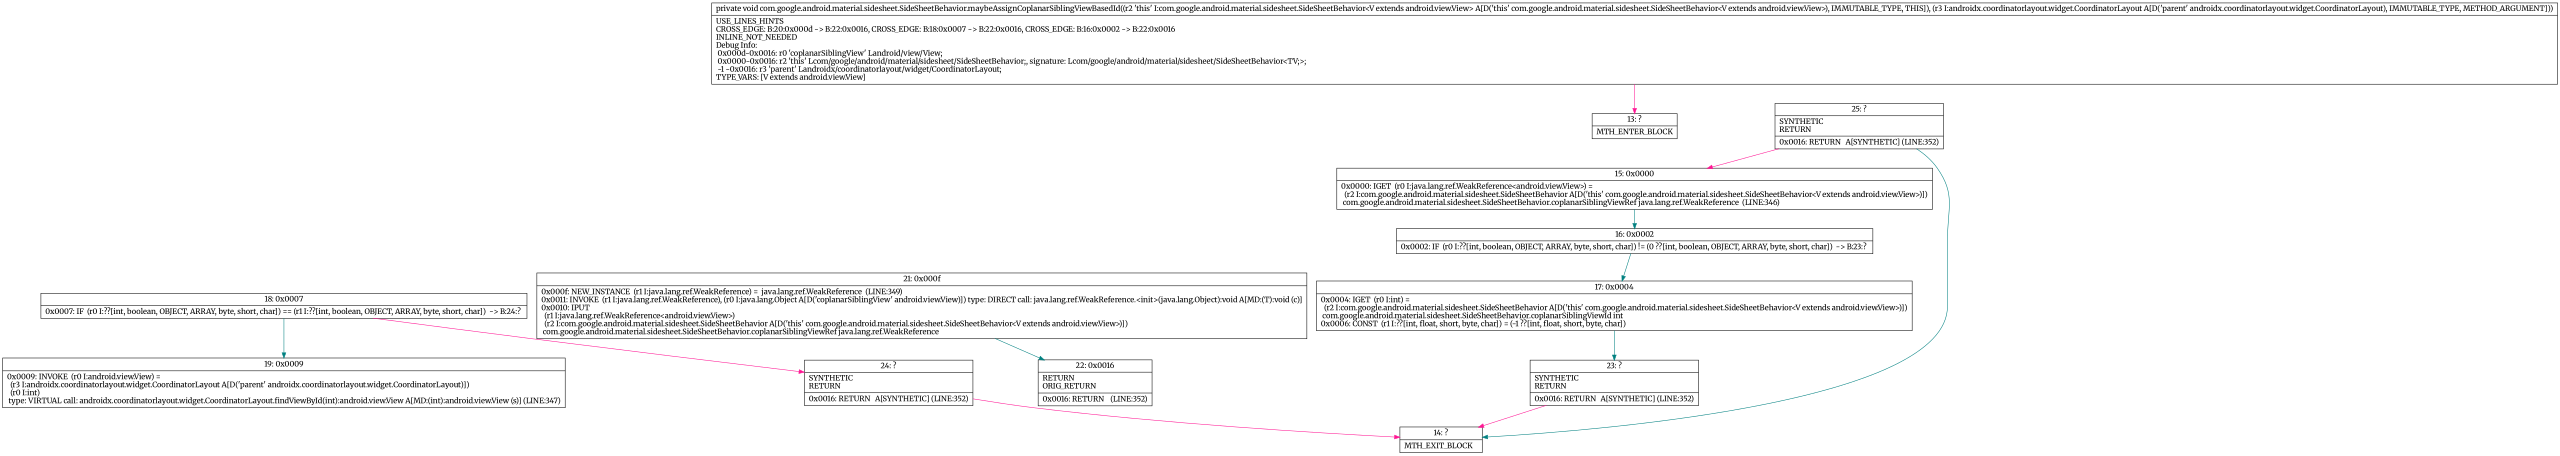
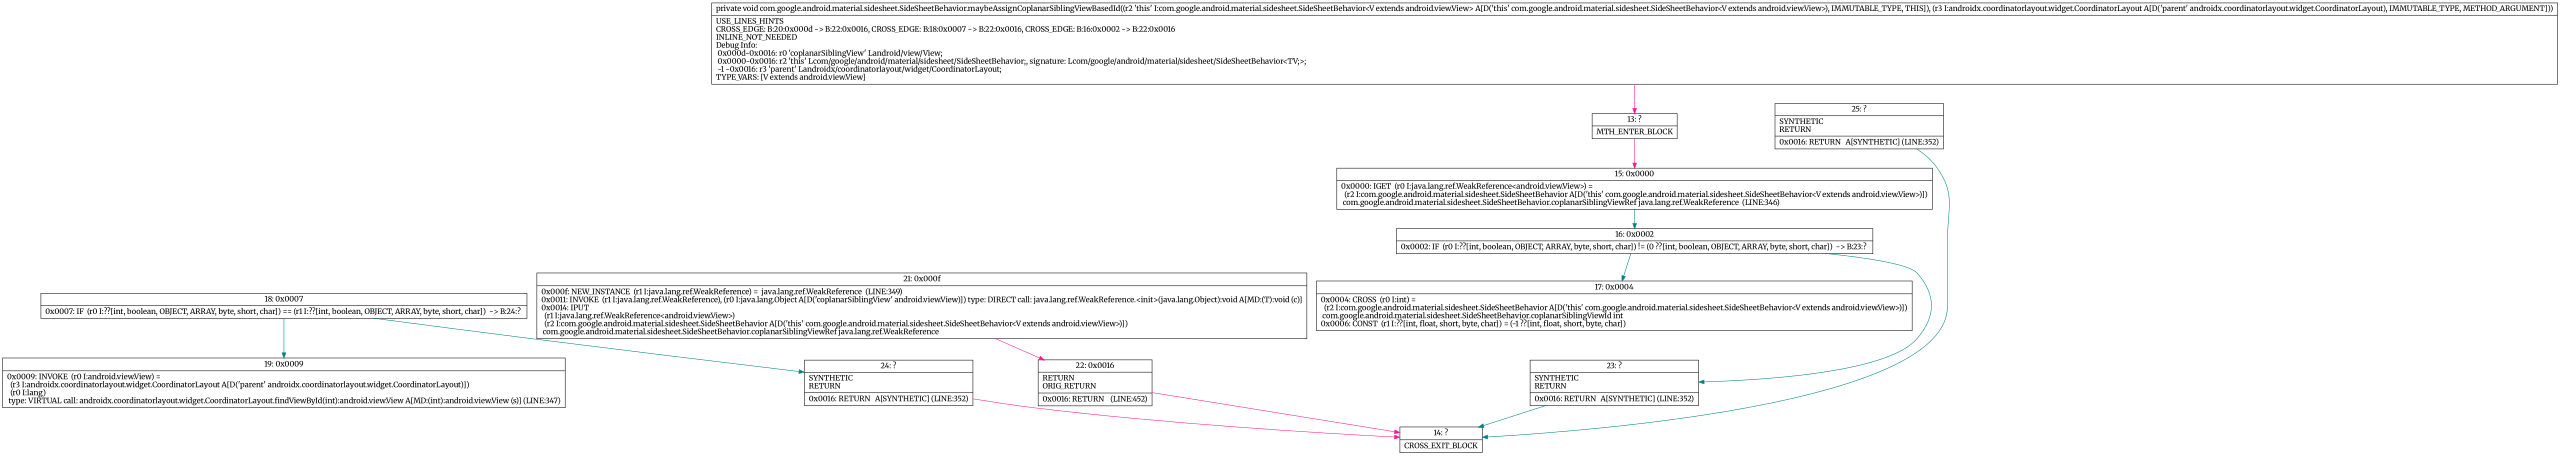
edge "25: ?" -> "15: 0x0000": now "13: ?" -> "15: 0x0000"
node "17: 0x0004": text "0x0004: IGET  (r0 I:int) =" -> "0x0004: CROSS  (r0 I:int) ="
node "21: 0x000f": text "0x0010: IPUT" -> "0x0014: IPUT"
edge "17: 0x0004" -> "23: ?": now "16: 0x0002" -> "23: ?"
edge "18: 0x0007" -> "24: ?": color deeppink -> teal
edge "21: 0x000f" -> "22: 0x0016": color teal -> deeppink
node "19: 0x0009": text "(r0 I:int)" -> "(r0 I:lang)"
node "22: 0x0016": text "0x0016: RETURN    (LINE:352)" -> "0x0016: RETURN    (LINE:452)"
edge "22: 0x0016" -> "14: ?": added
edge "23: ?" -> "14: ?": color deeppink -> teal
node "14: ?": text "MTH_EXIT_BLOCK" -> "CROSS_EXIT_BLOCK"
